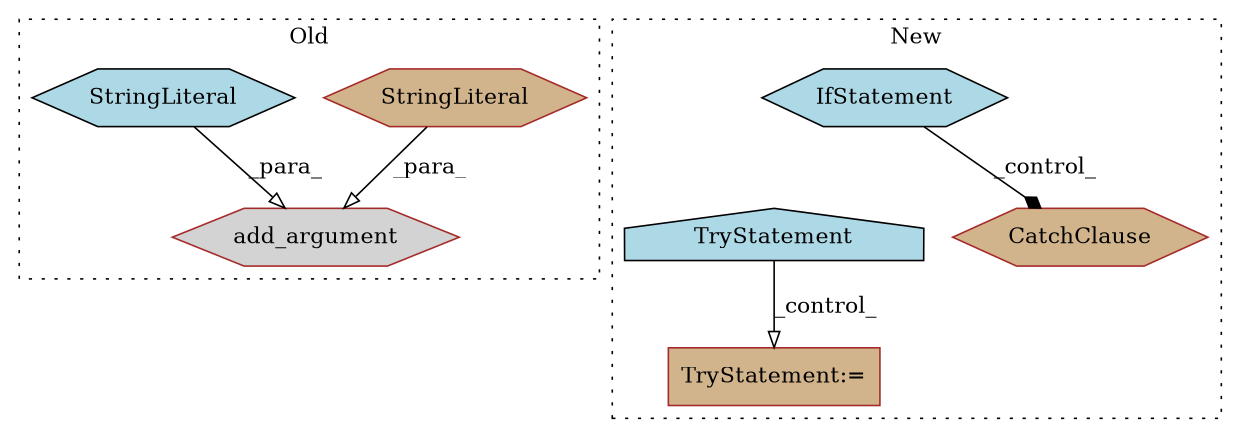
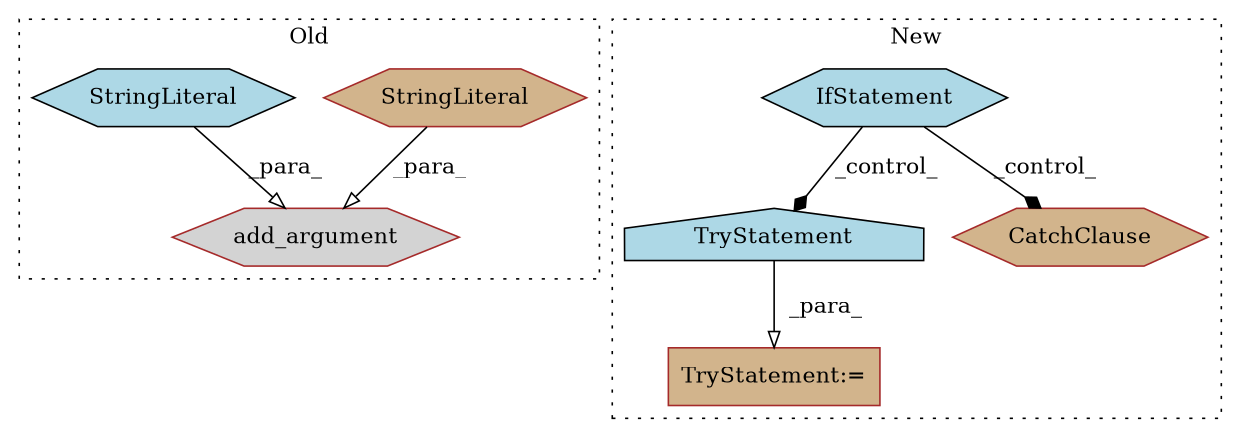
edge "IfStatement" -> "TryStatement": added, label "_control_"
edge "TryStatement" -> "TryStatement:=": label "_control_" -> "_para_"
